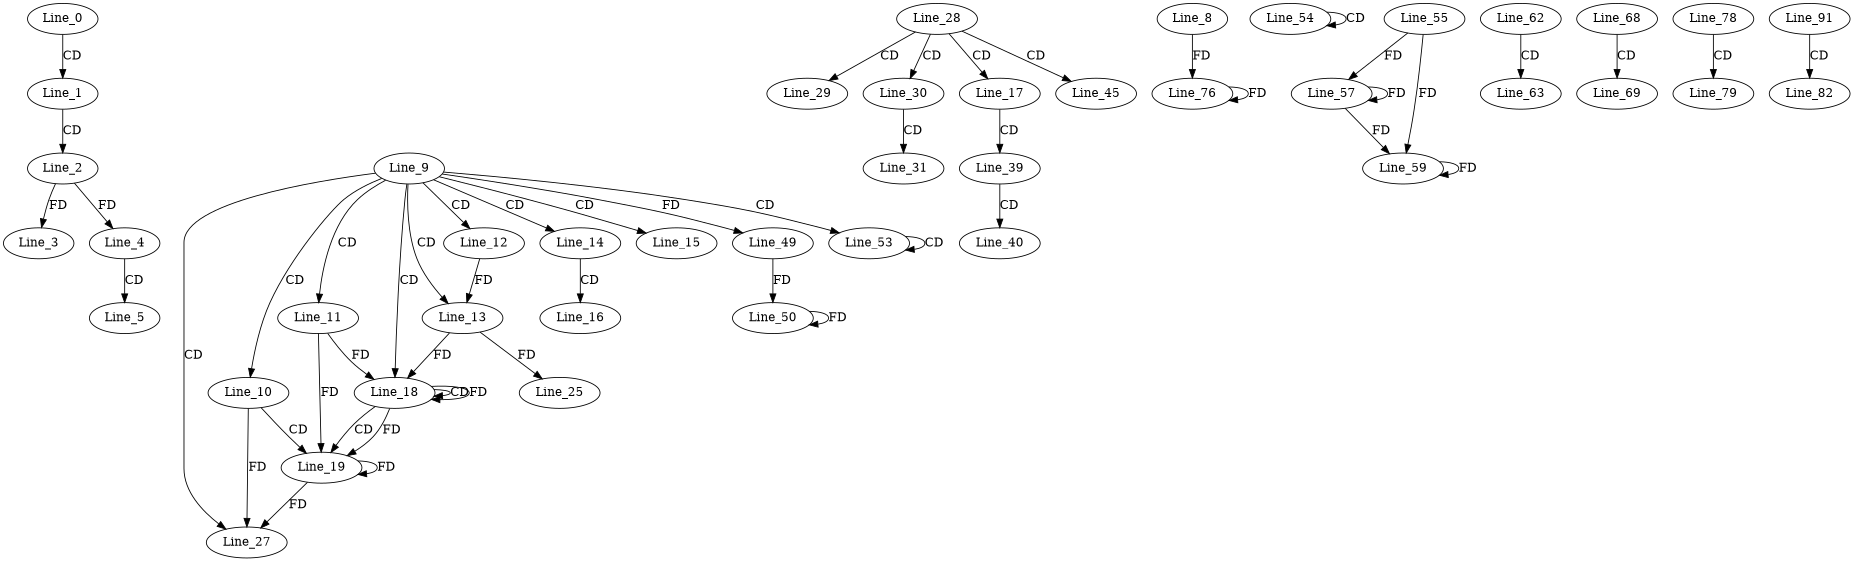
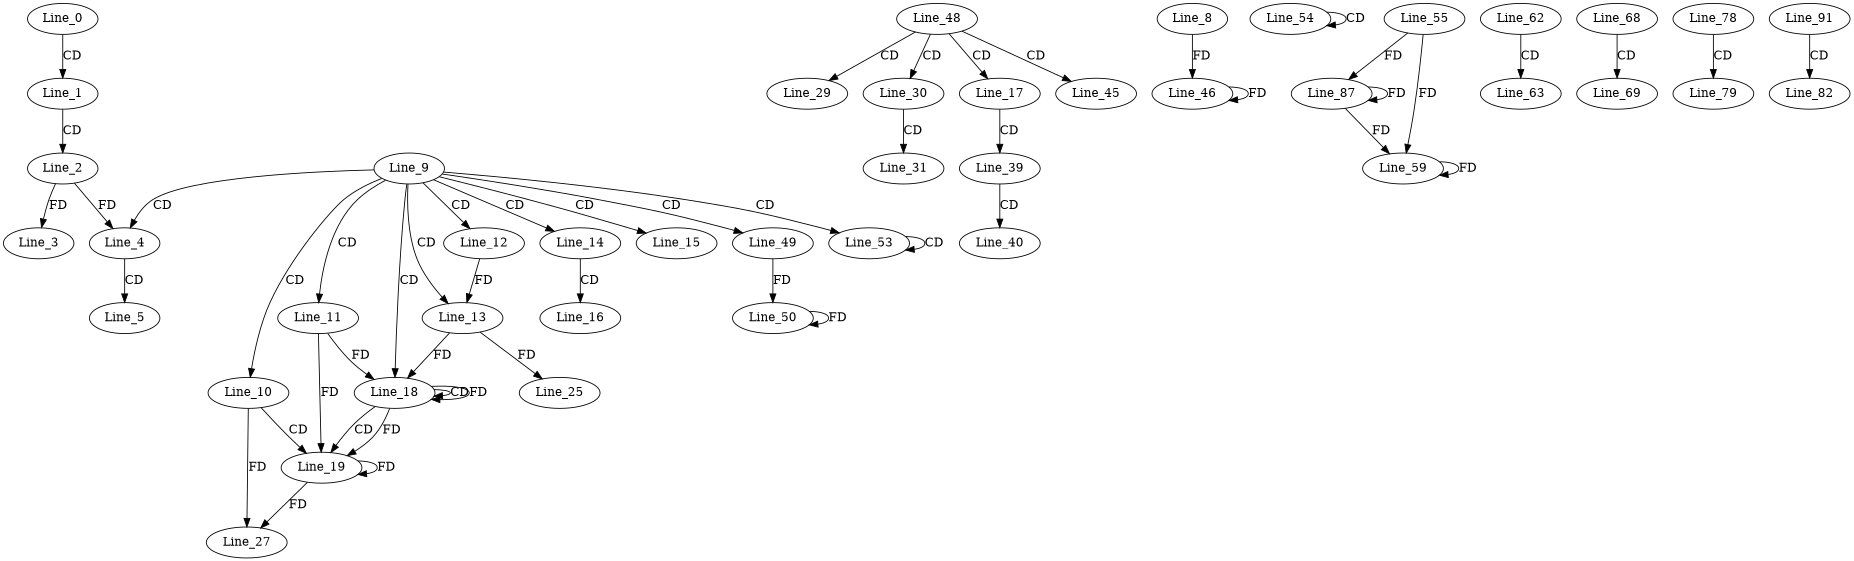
node "Line_28": label "Line_28" -> "Line_48"
node "Line_76": label "Line_76" -> "Line_46"
node "Line_57": label "Line_57" -> "Line_87"
edge "Line_9" -> "Line_49": label "FD" -> "CD"
edge "Line_9" -> "Line_27": now "Line_9" -> "Line_4"
